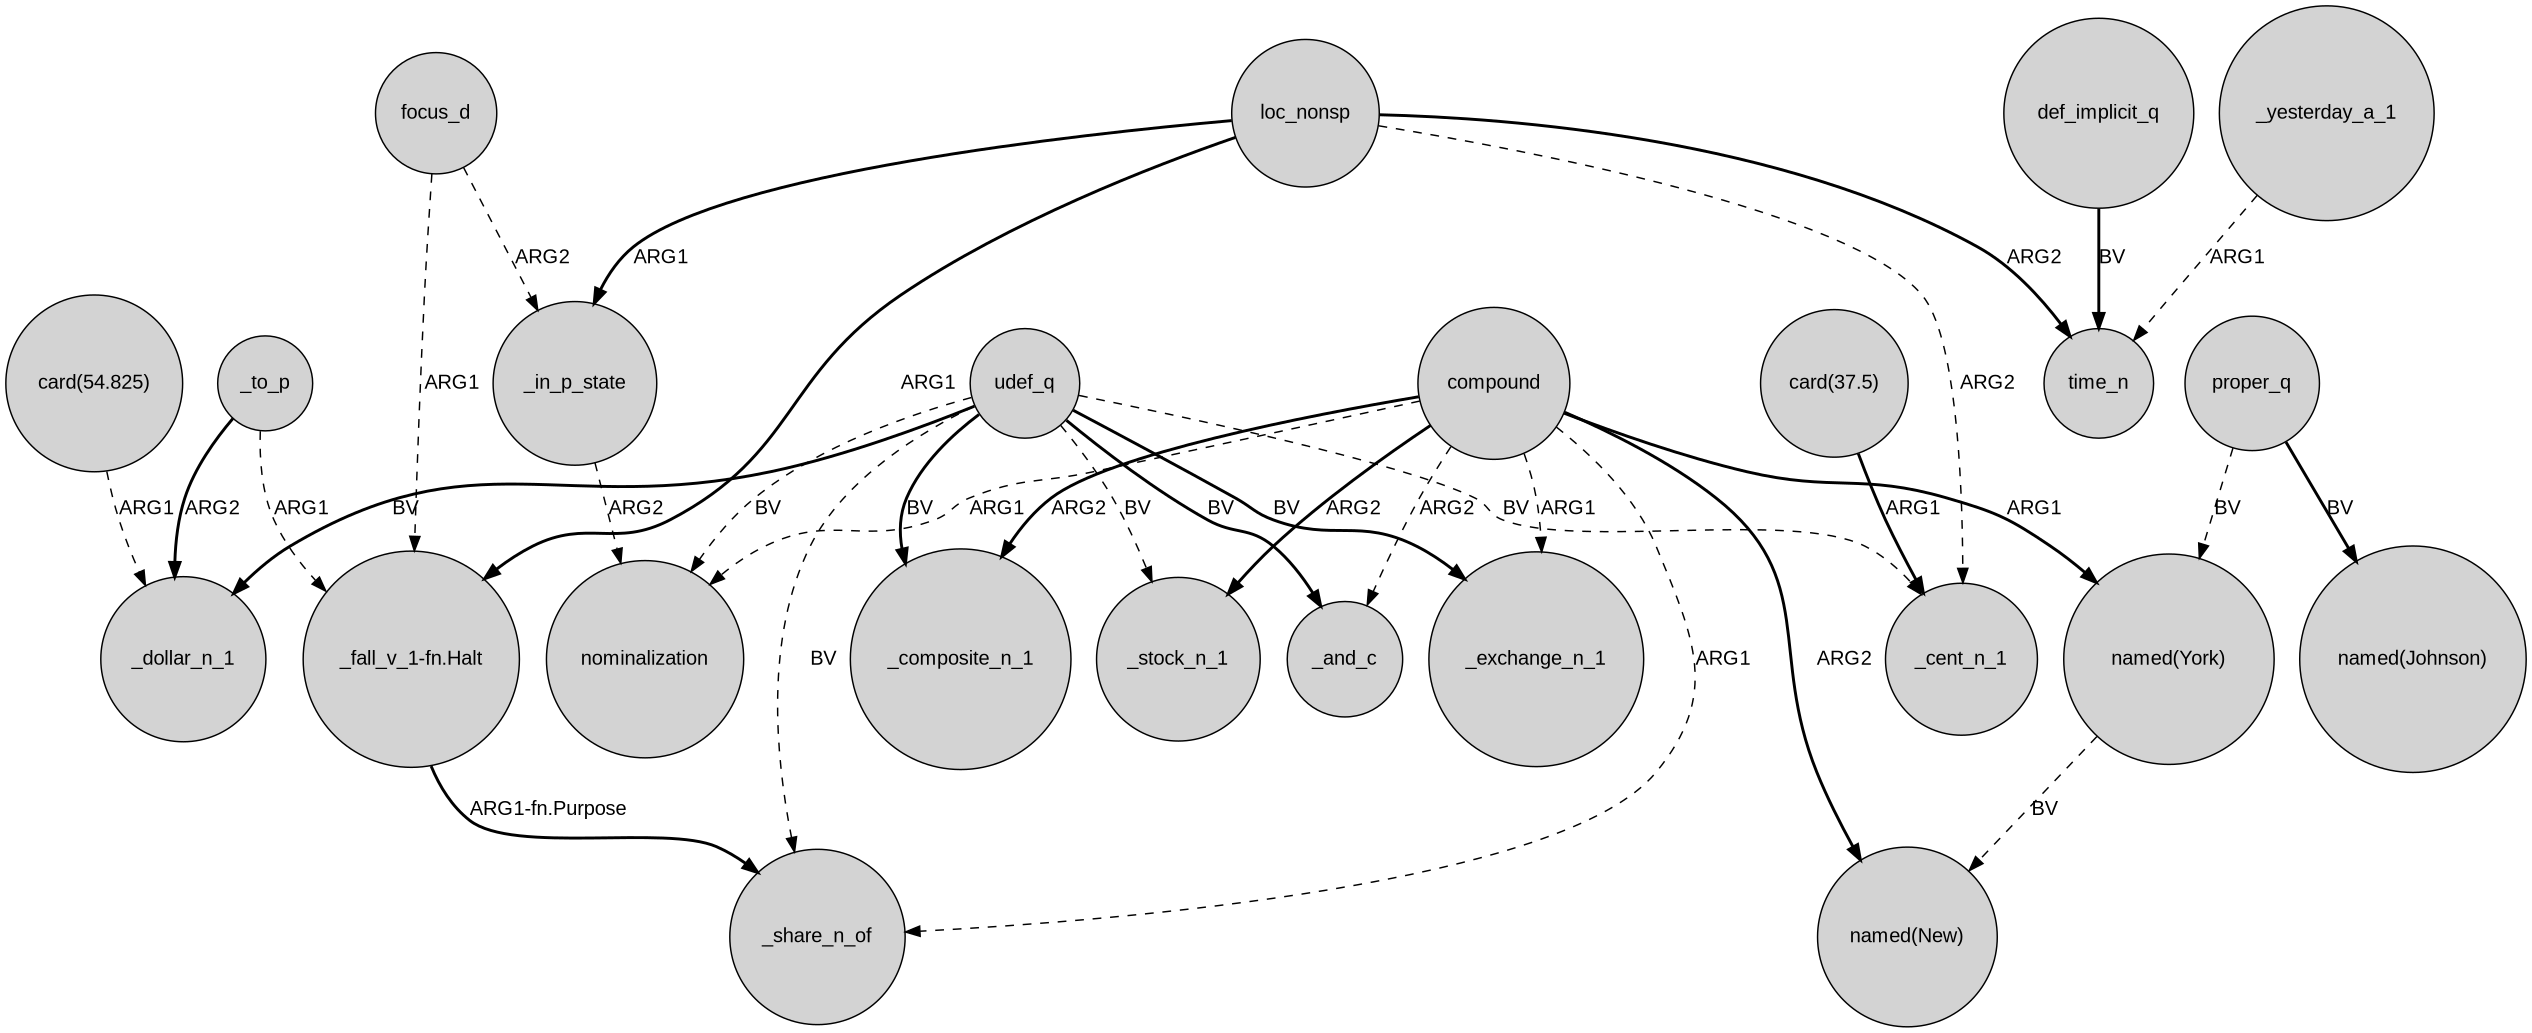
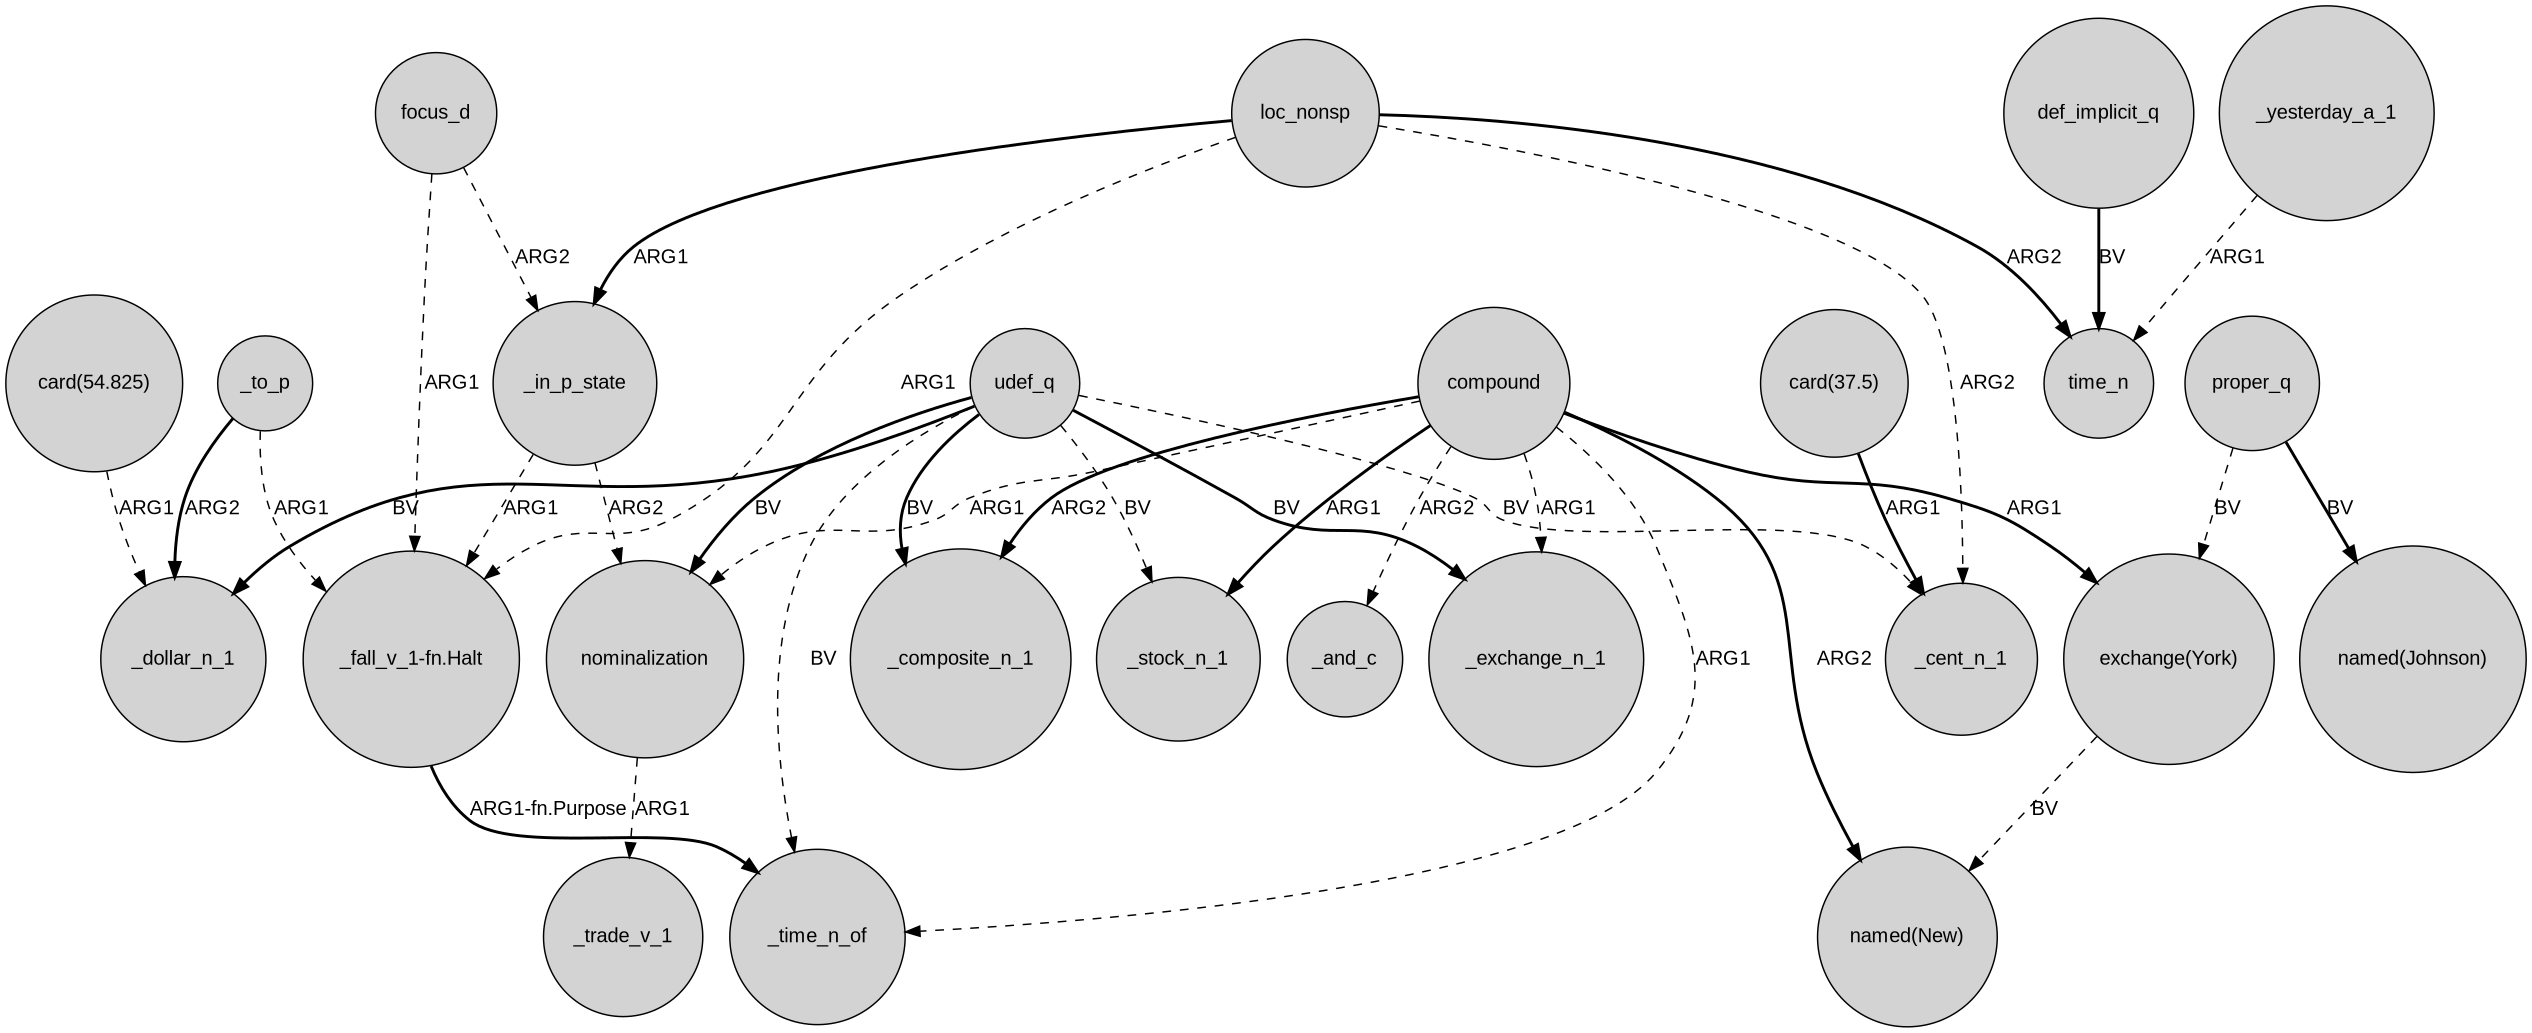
edge "loc_nonsp" -> "_fall_v_1-fn.Halt": style bold -> dashed
edge "udef_q" -> "nominalization": style dashed -> bold
edge "_in_p_state" -> "_fall_v_1-fn.Halt": added, label "ARG1"
edge "compound" -> "_stock_n_1": label "ARG2" -> "ARG1"
edge "udef_q" -> "_and_c": removed, label "BV"
node "named(York)": label "named(York)" -> "exchange(York)"
node "_trade_v_1": added
node "_share_n_of": label "_share_n_of" -> "_time_n_of"
